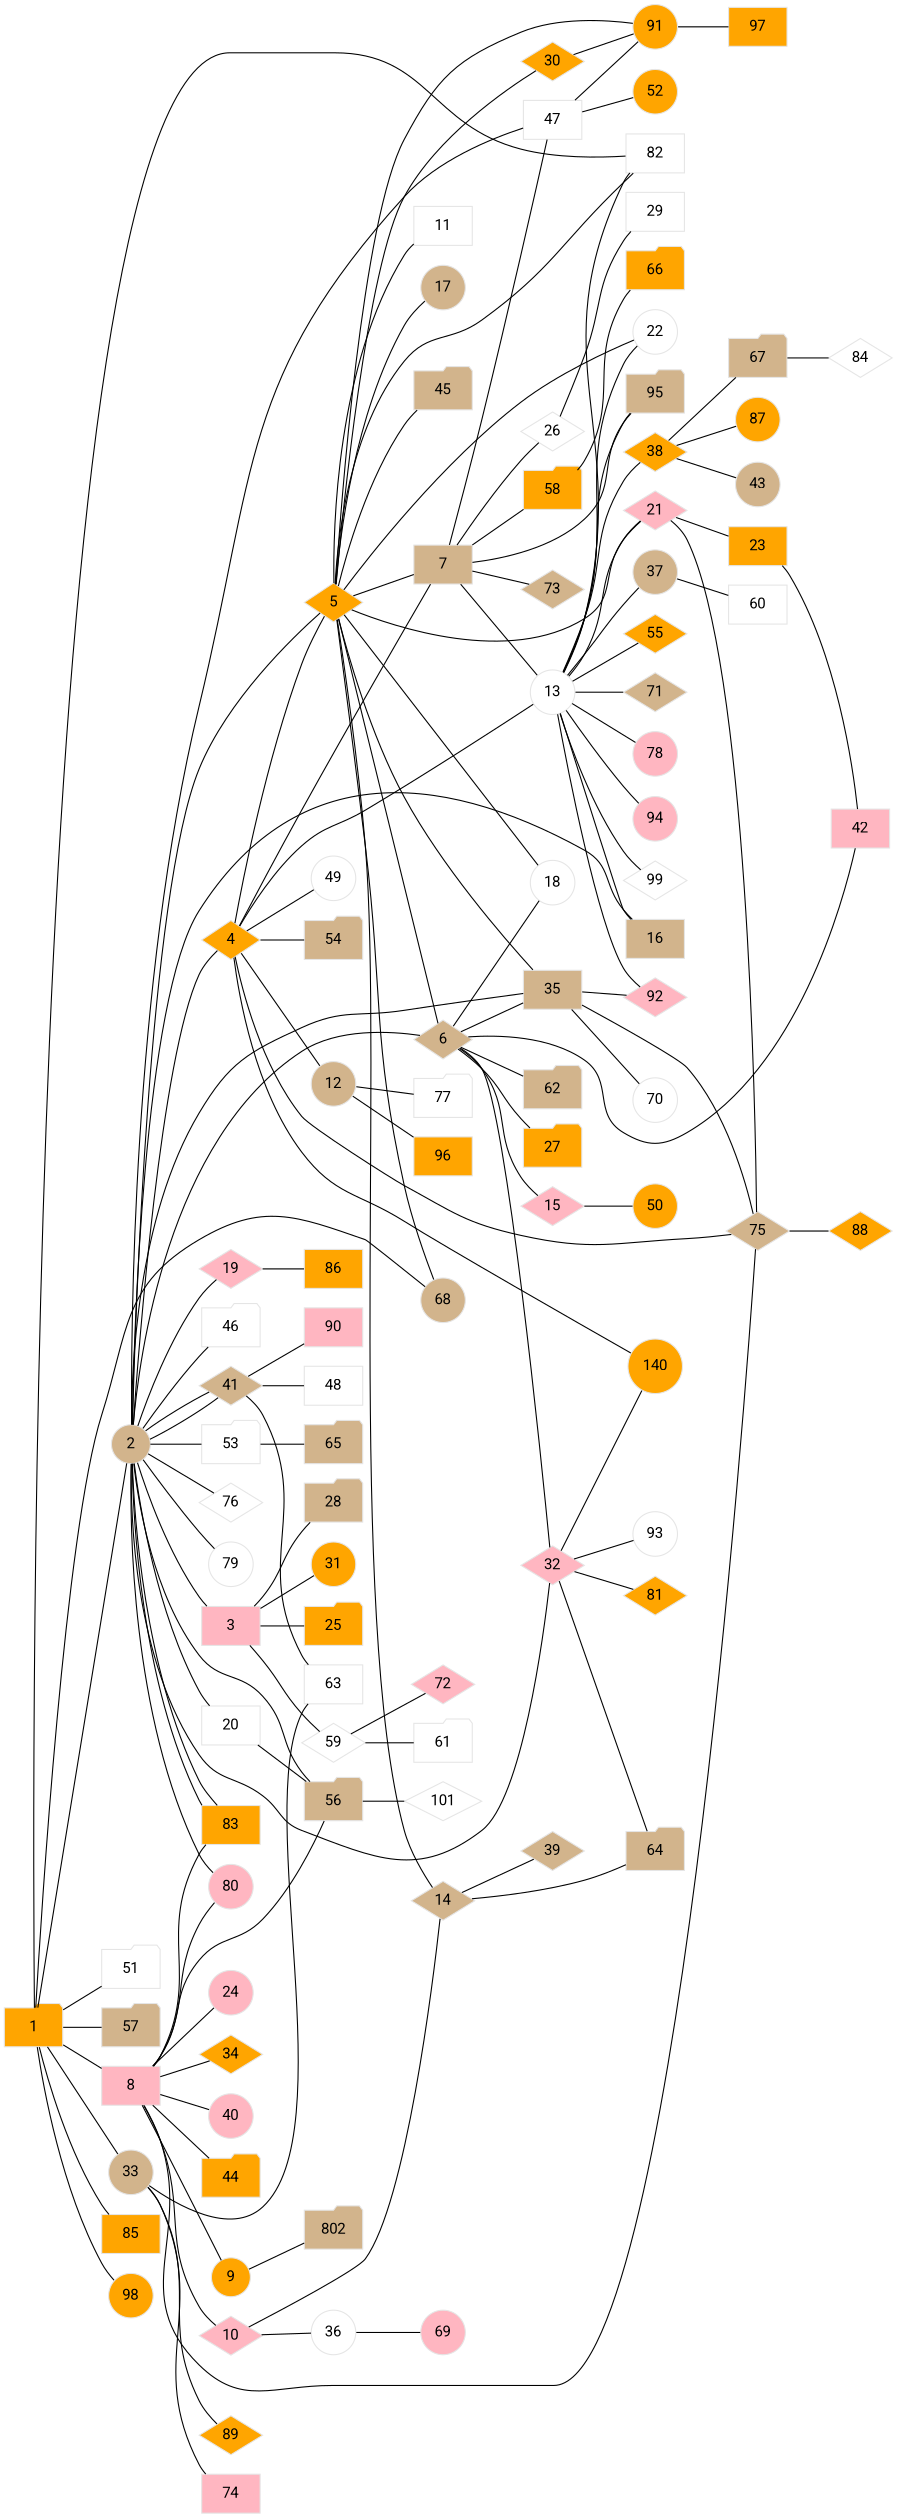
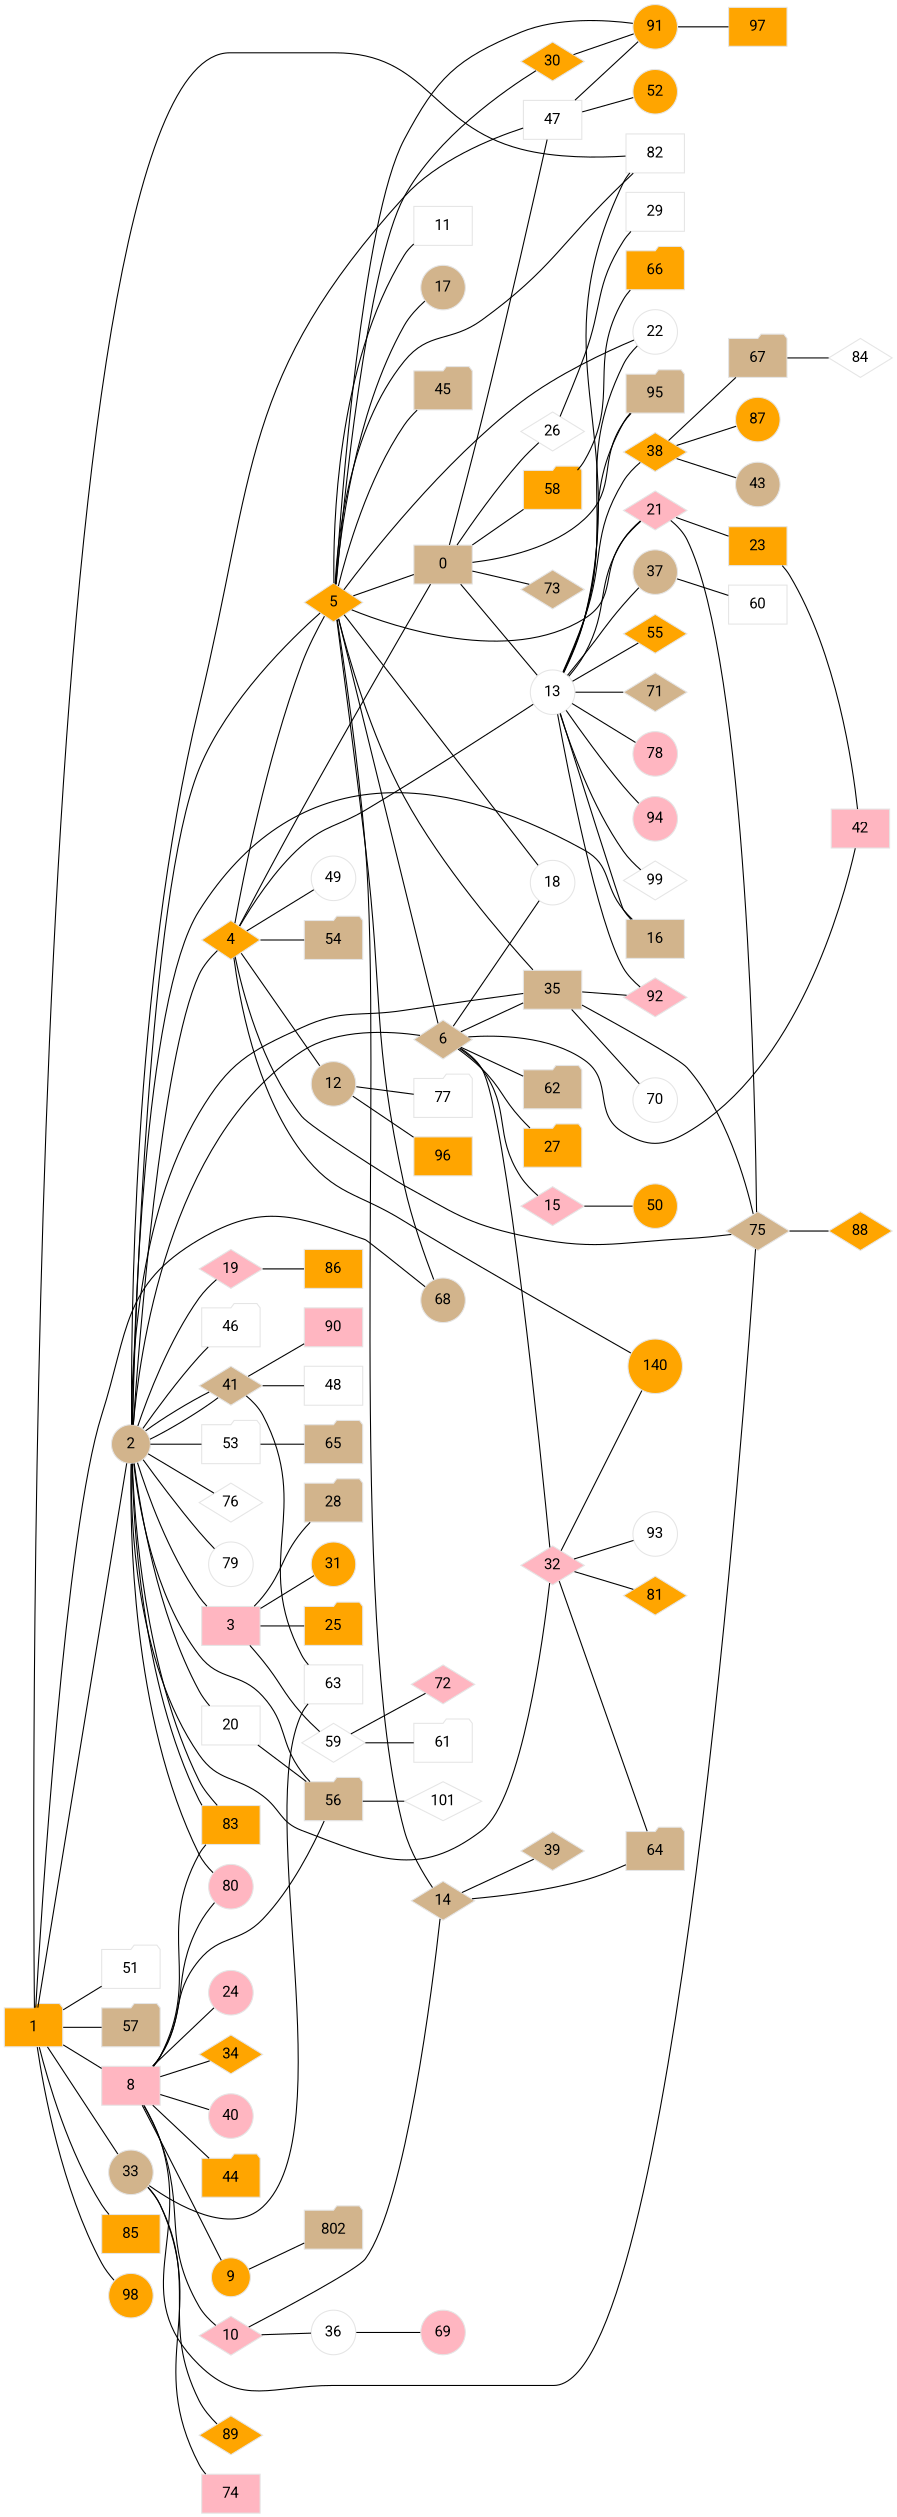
node "7": label "7" -> "0"
